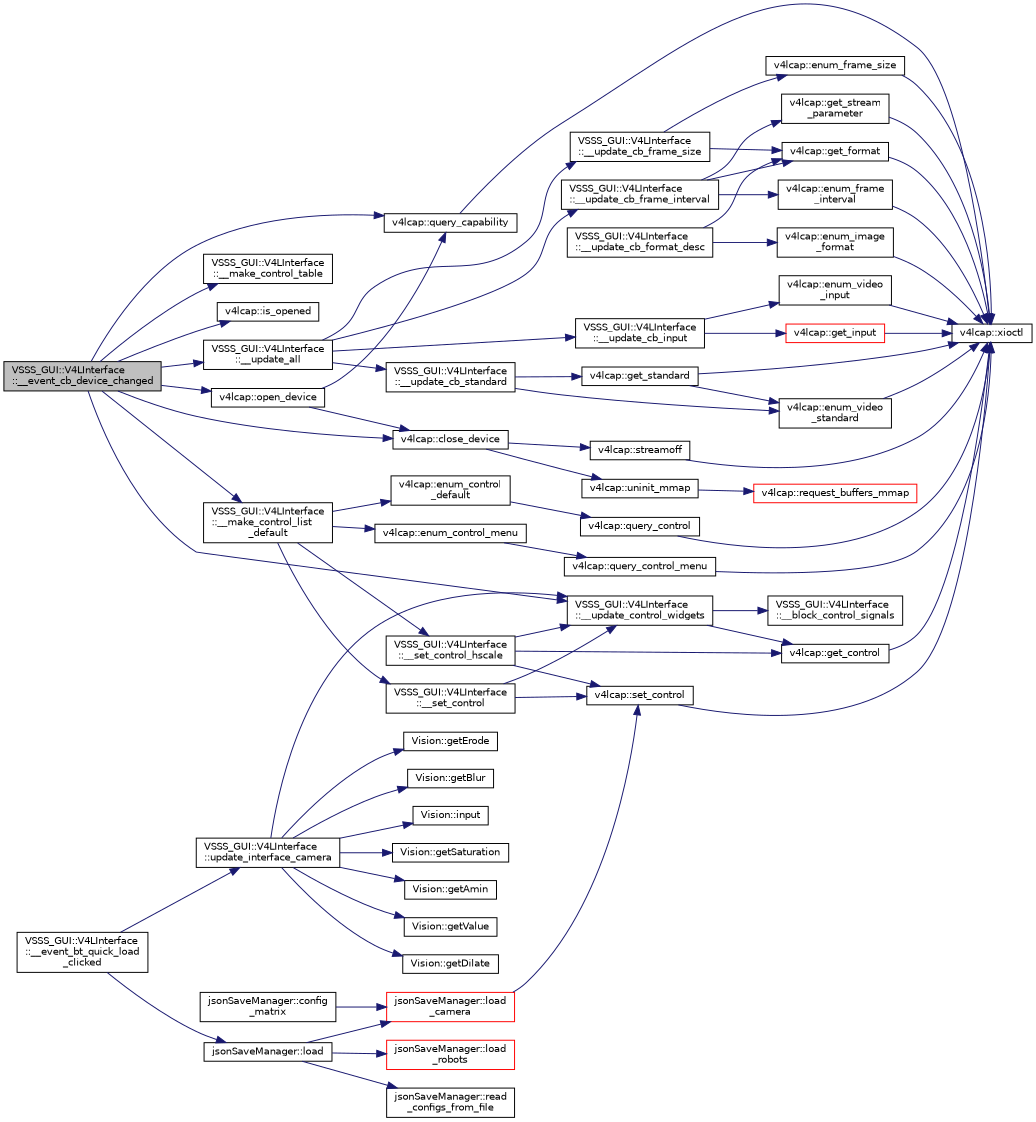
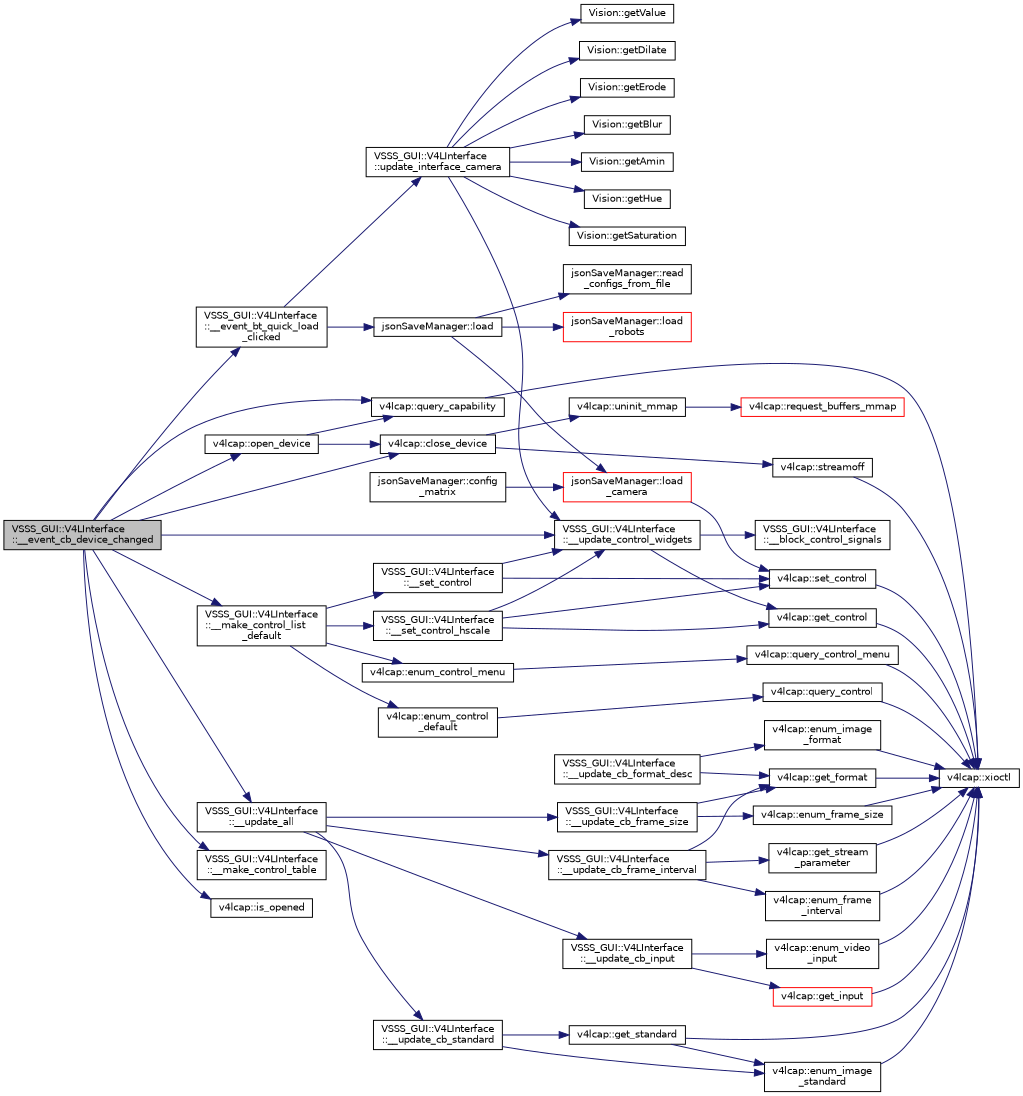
node "v4lcap::enum_video _standard": label "v4lcap::enum_video _standard" -> "v4lcap::enum_image _standard"
edge "VSSS_GUI::V4LInterface ::__event_cb_device_changed" -> "VSSS_GUI::V4LInterface ::__event_bt_quick_load _clicked": added
node "Vision::input": label "Vision::input" -> "Vision::getHue"
